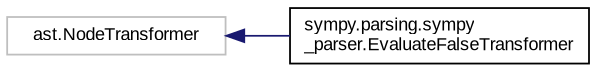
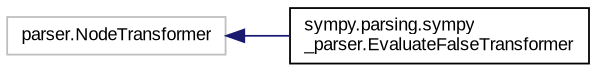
node "ast.NodeTransformer": label "ast.NodeTransformer" -> "parser.NodeTransformer"
